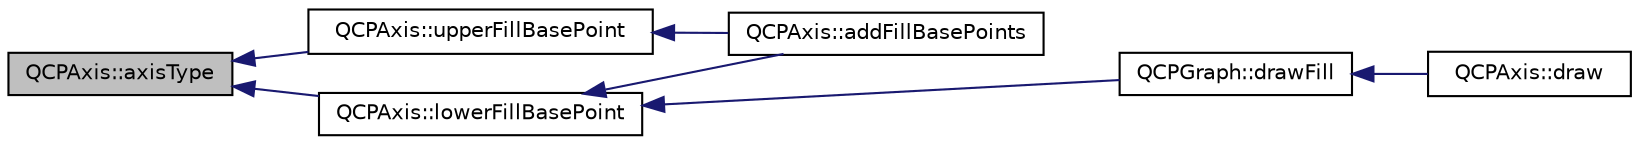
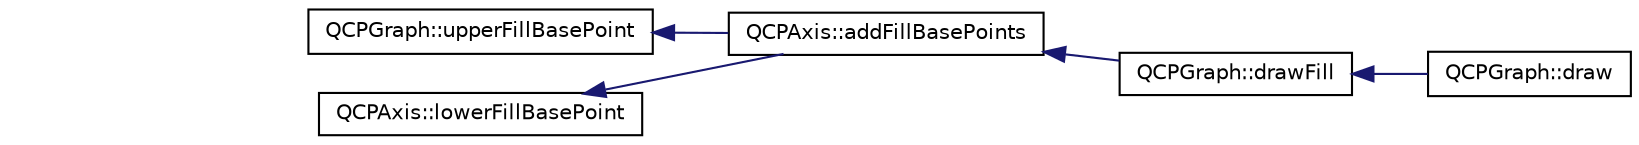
node "QCPAxis::upperFillBasePoint": label "QCPAxis::upperFillBasePoint" -> "QCPGraph::upperFillBasePoint"
node "QCPAxis::axisType": removed
node "QCPAxis::draw": label "QCPAxis::draw" -> "QCPGraph::draw"
edge "QCPGraph::drawFill" -> "QCPAxis::lowerFillBasePoint": now "QCPGraph::drawFill" -> "QCPAxis::addFillBasePoints"
